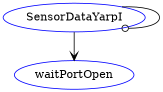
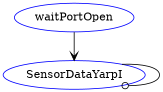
edge "SensorDataYarpI" -> "waitPortOpen": reversed
